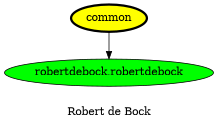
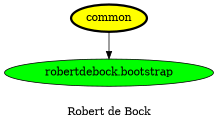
node "robertdebock.robertdebock": label "robertdebock.robertdebock" -> "robertdebock.bootstrap"
